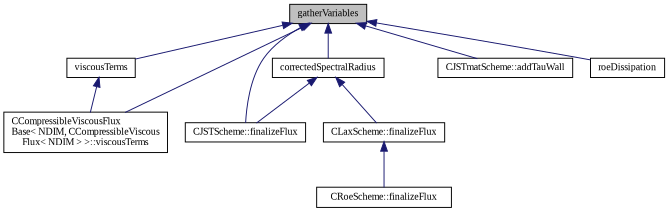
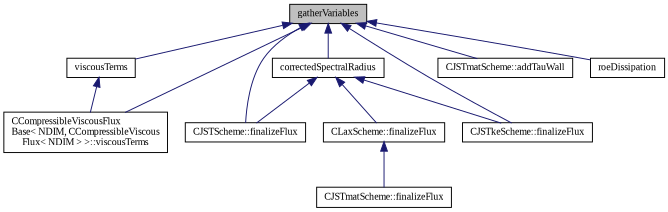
node "CJSTkeScheme::finalizeFlux": added
node "CRoeScheme::finalizeFlux": label "CRoeScheme::finalizeFlux" -> "CJSTmatScheme::finalizeFlux"
